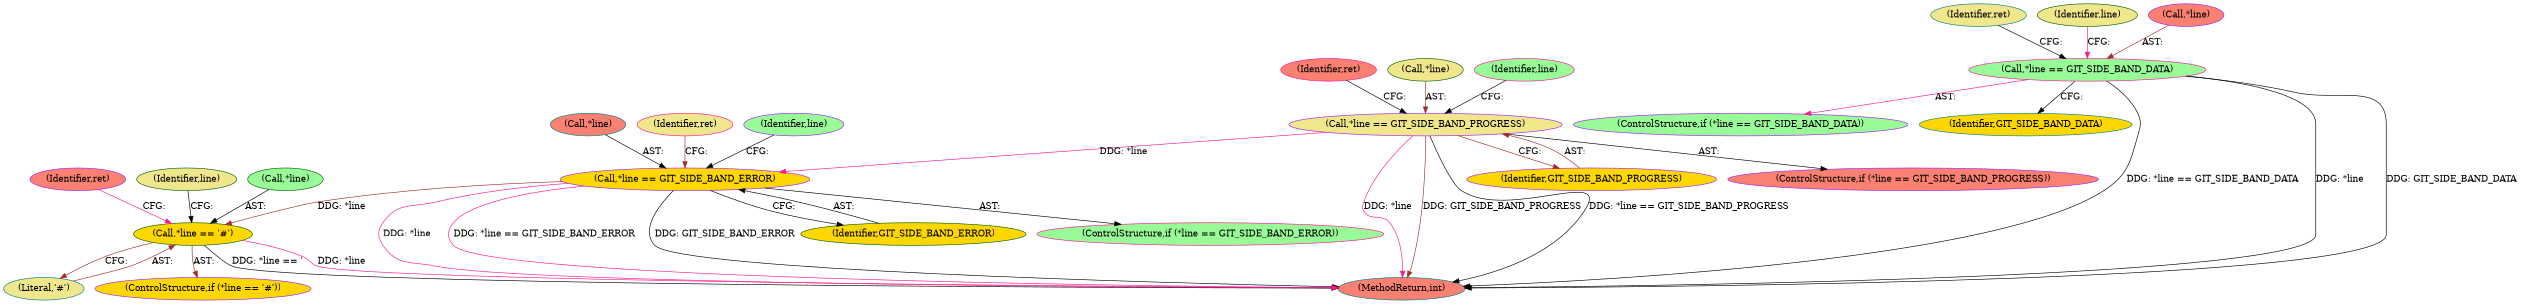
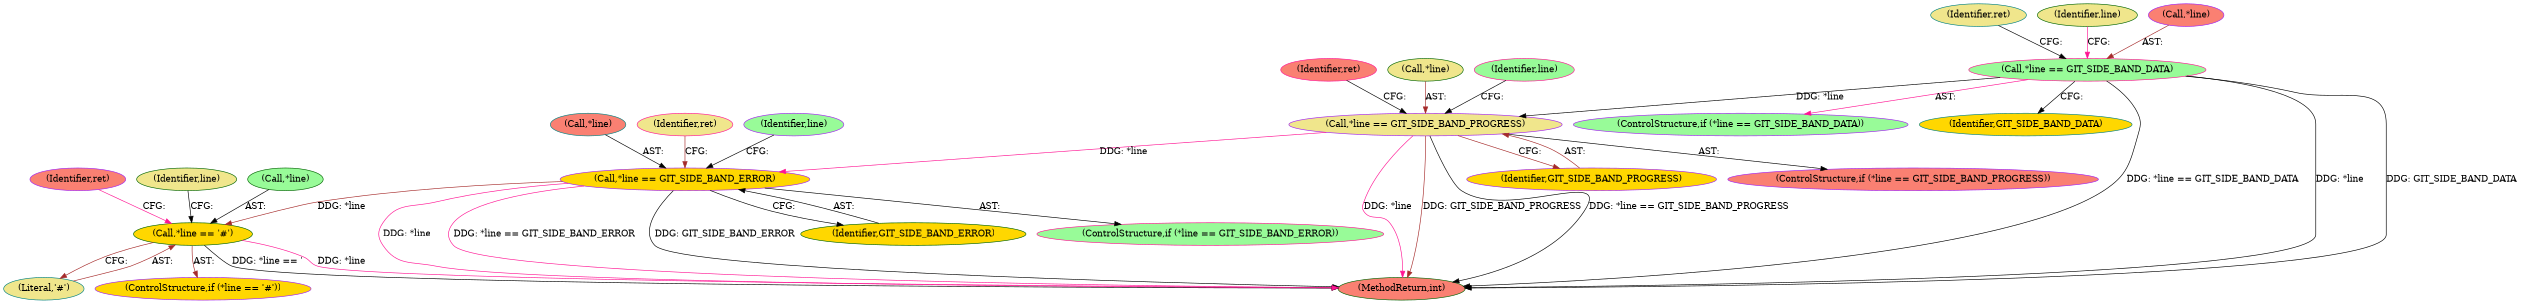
edge "(Call,*line == GIT_SIDE_BAND_DATA)" -> "(Call,*line == GIT_SIDE_BAND_PROGRESS)": added, label "DDG: *line"
node "(MethodReturn,int)": color teal -> darkgreen
